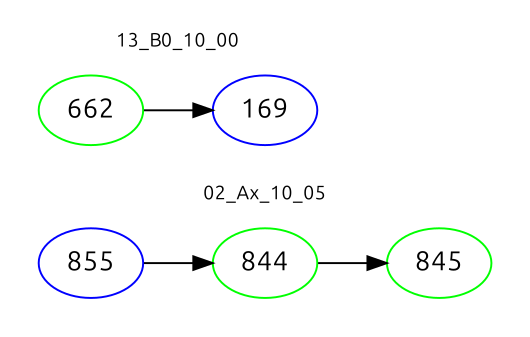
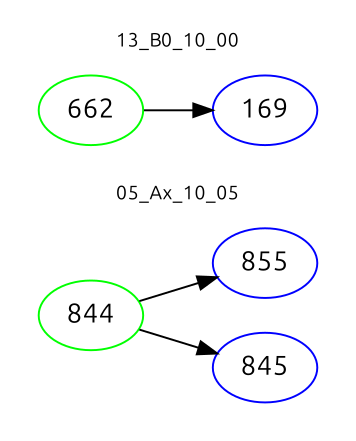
cluster "02_Ax_10_05": label "02_Ax_10_05" -> "05_Ax_10_05"
edge "855" -> "844": reversed
node "845": color green -> blue
